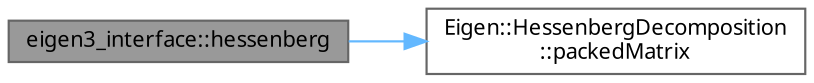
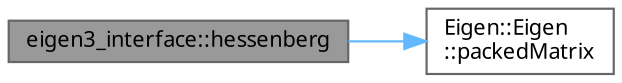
node "Eigen::HessenbergDecomposition ::packedMatrix": label "Eigen::HessenbergDecomposition ::packedMatrix" -> "Eigen::Eigen ::packedMatrix"
